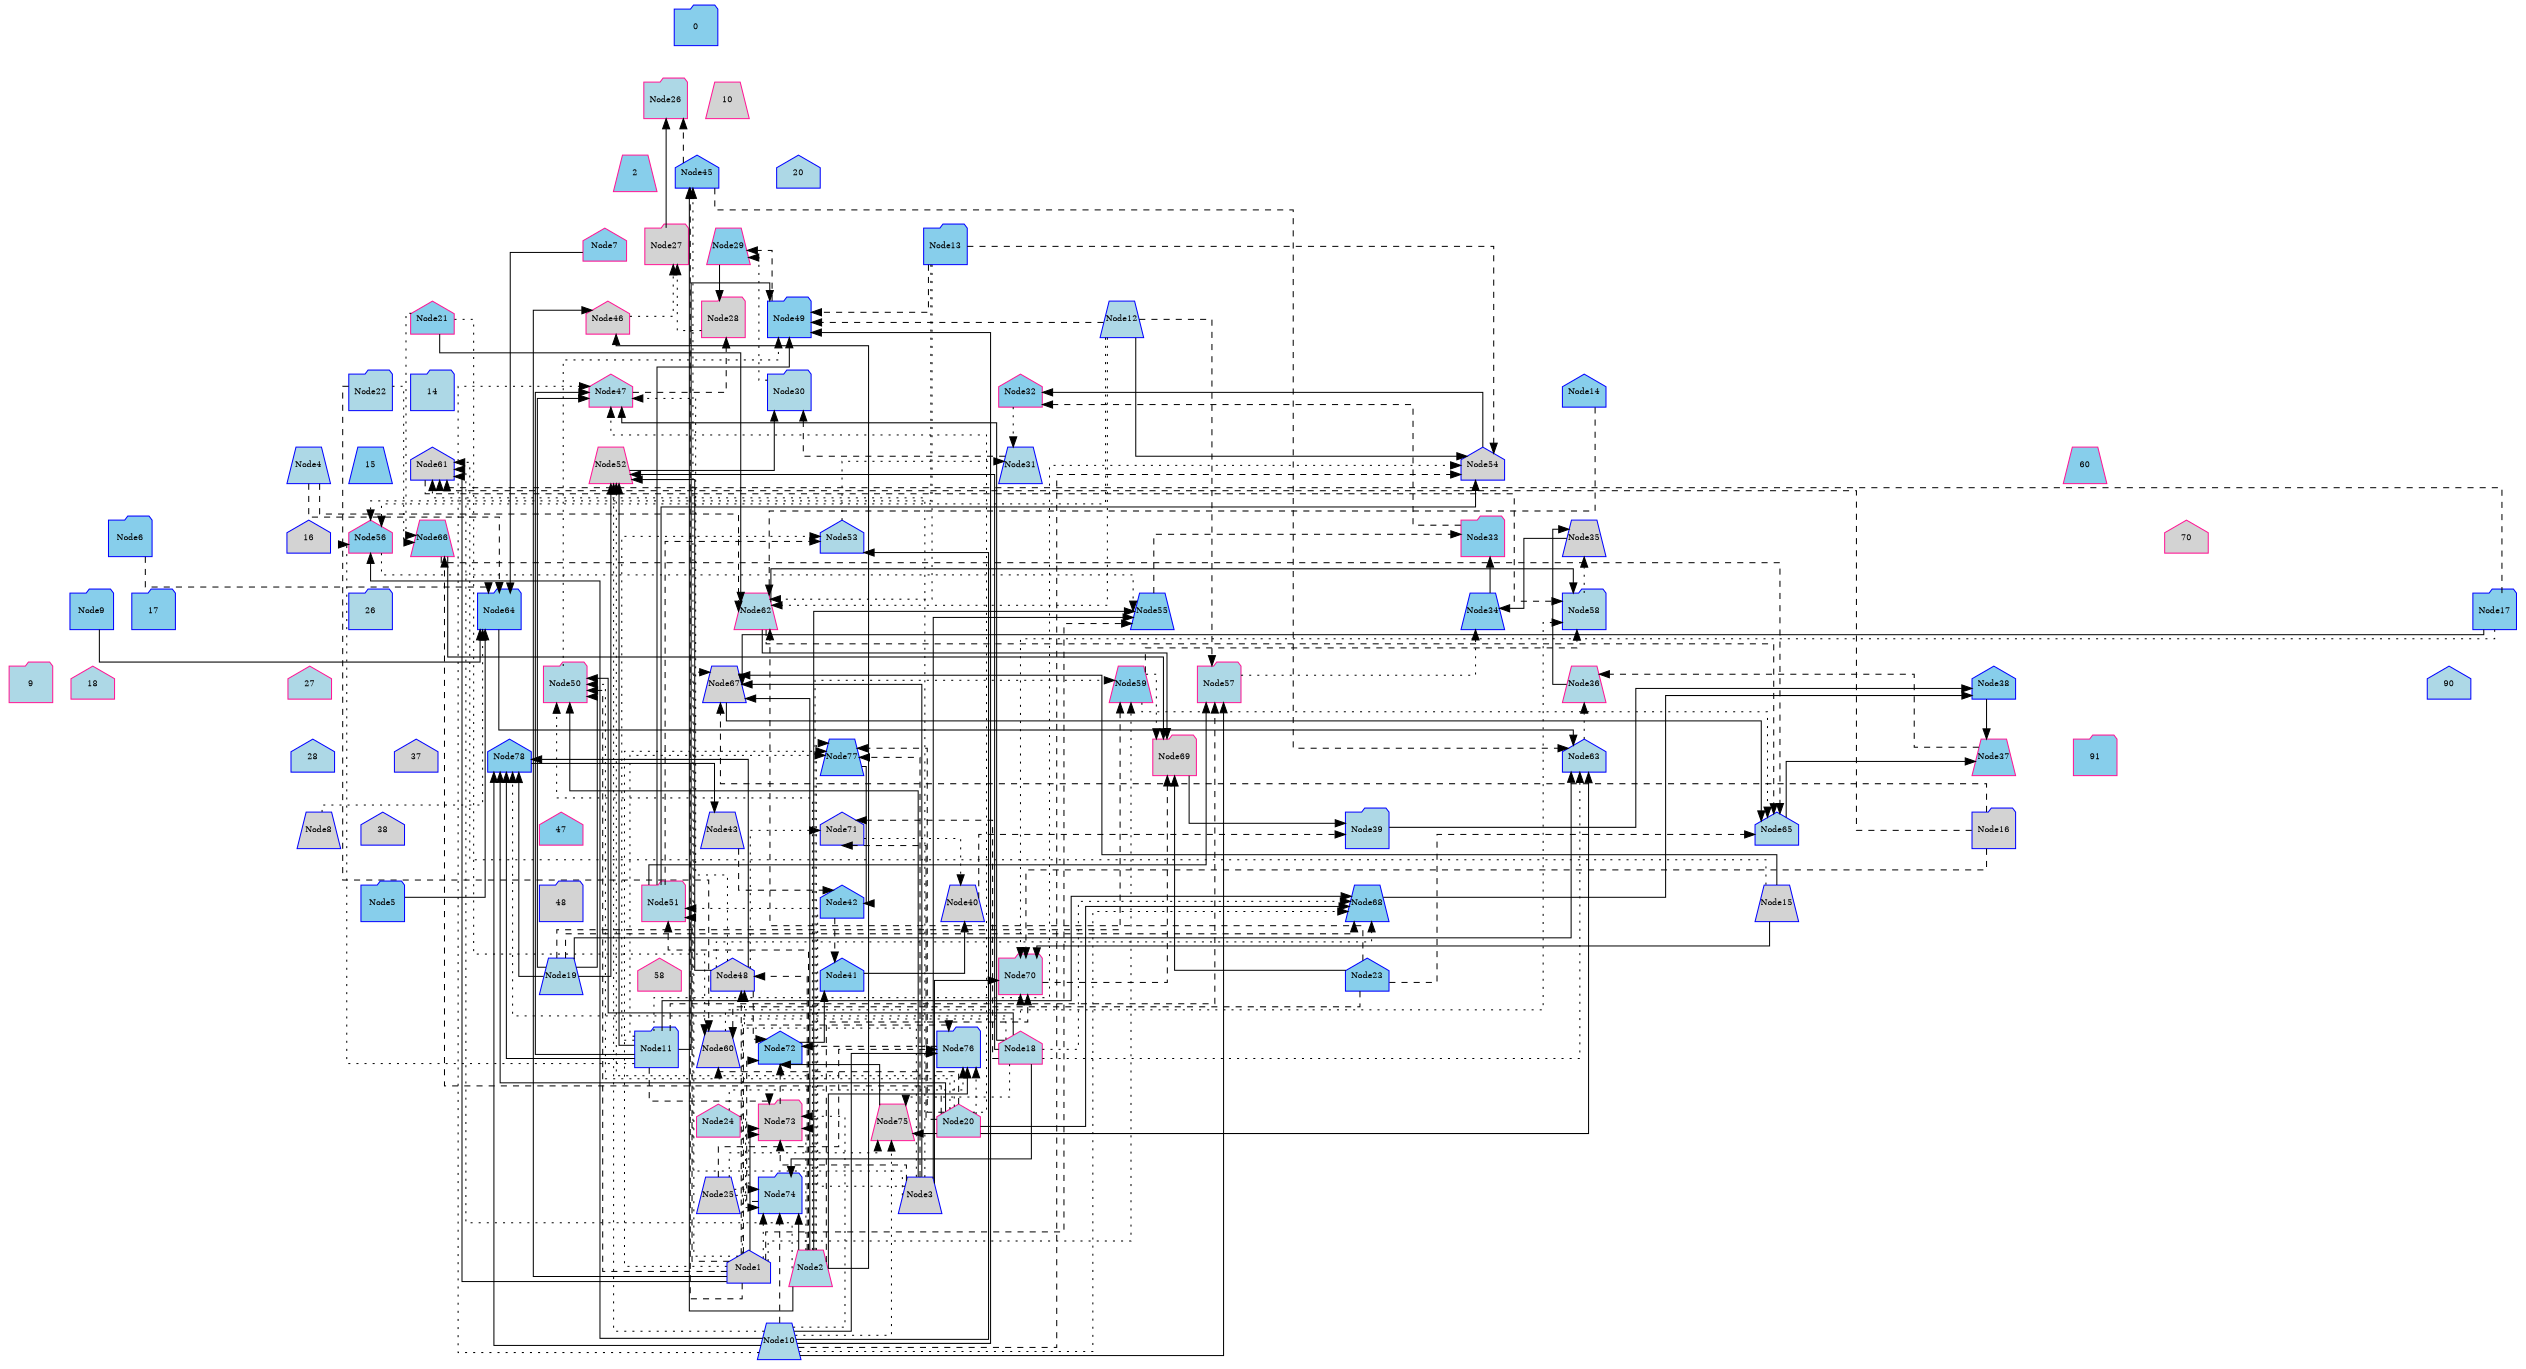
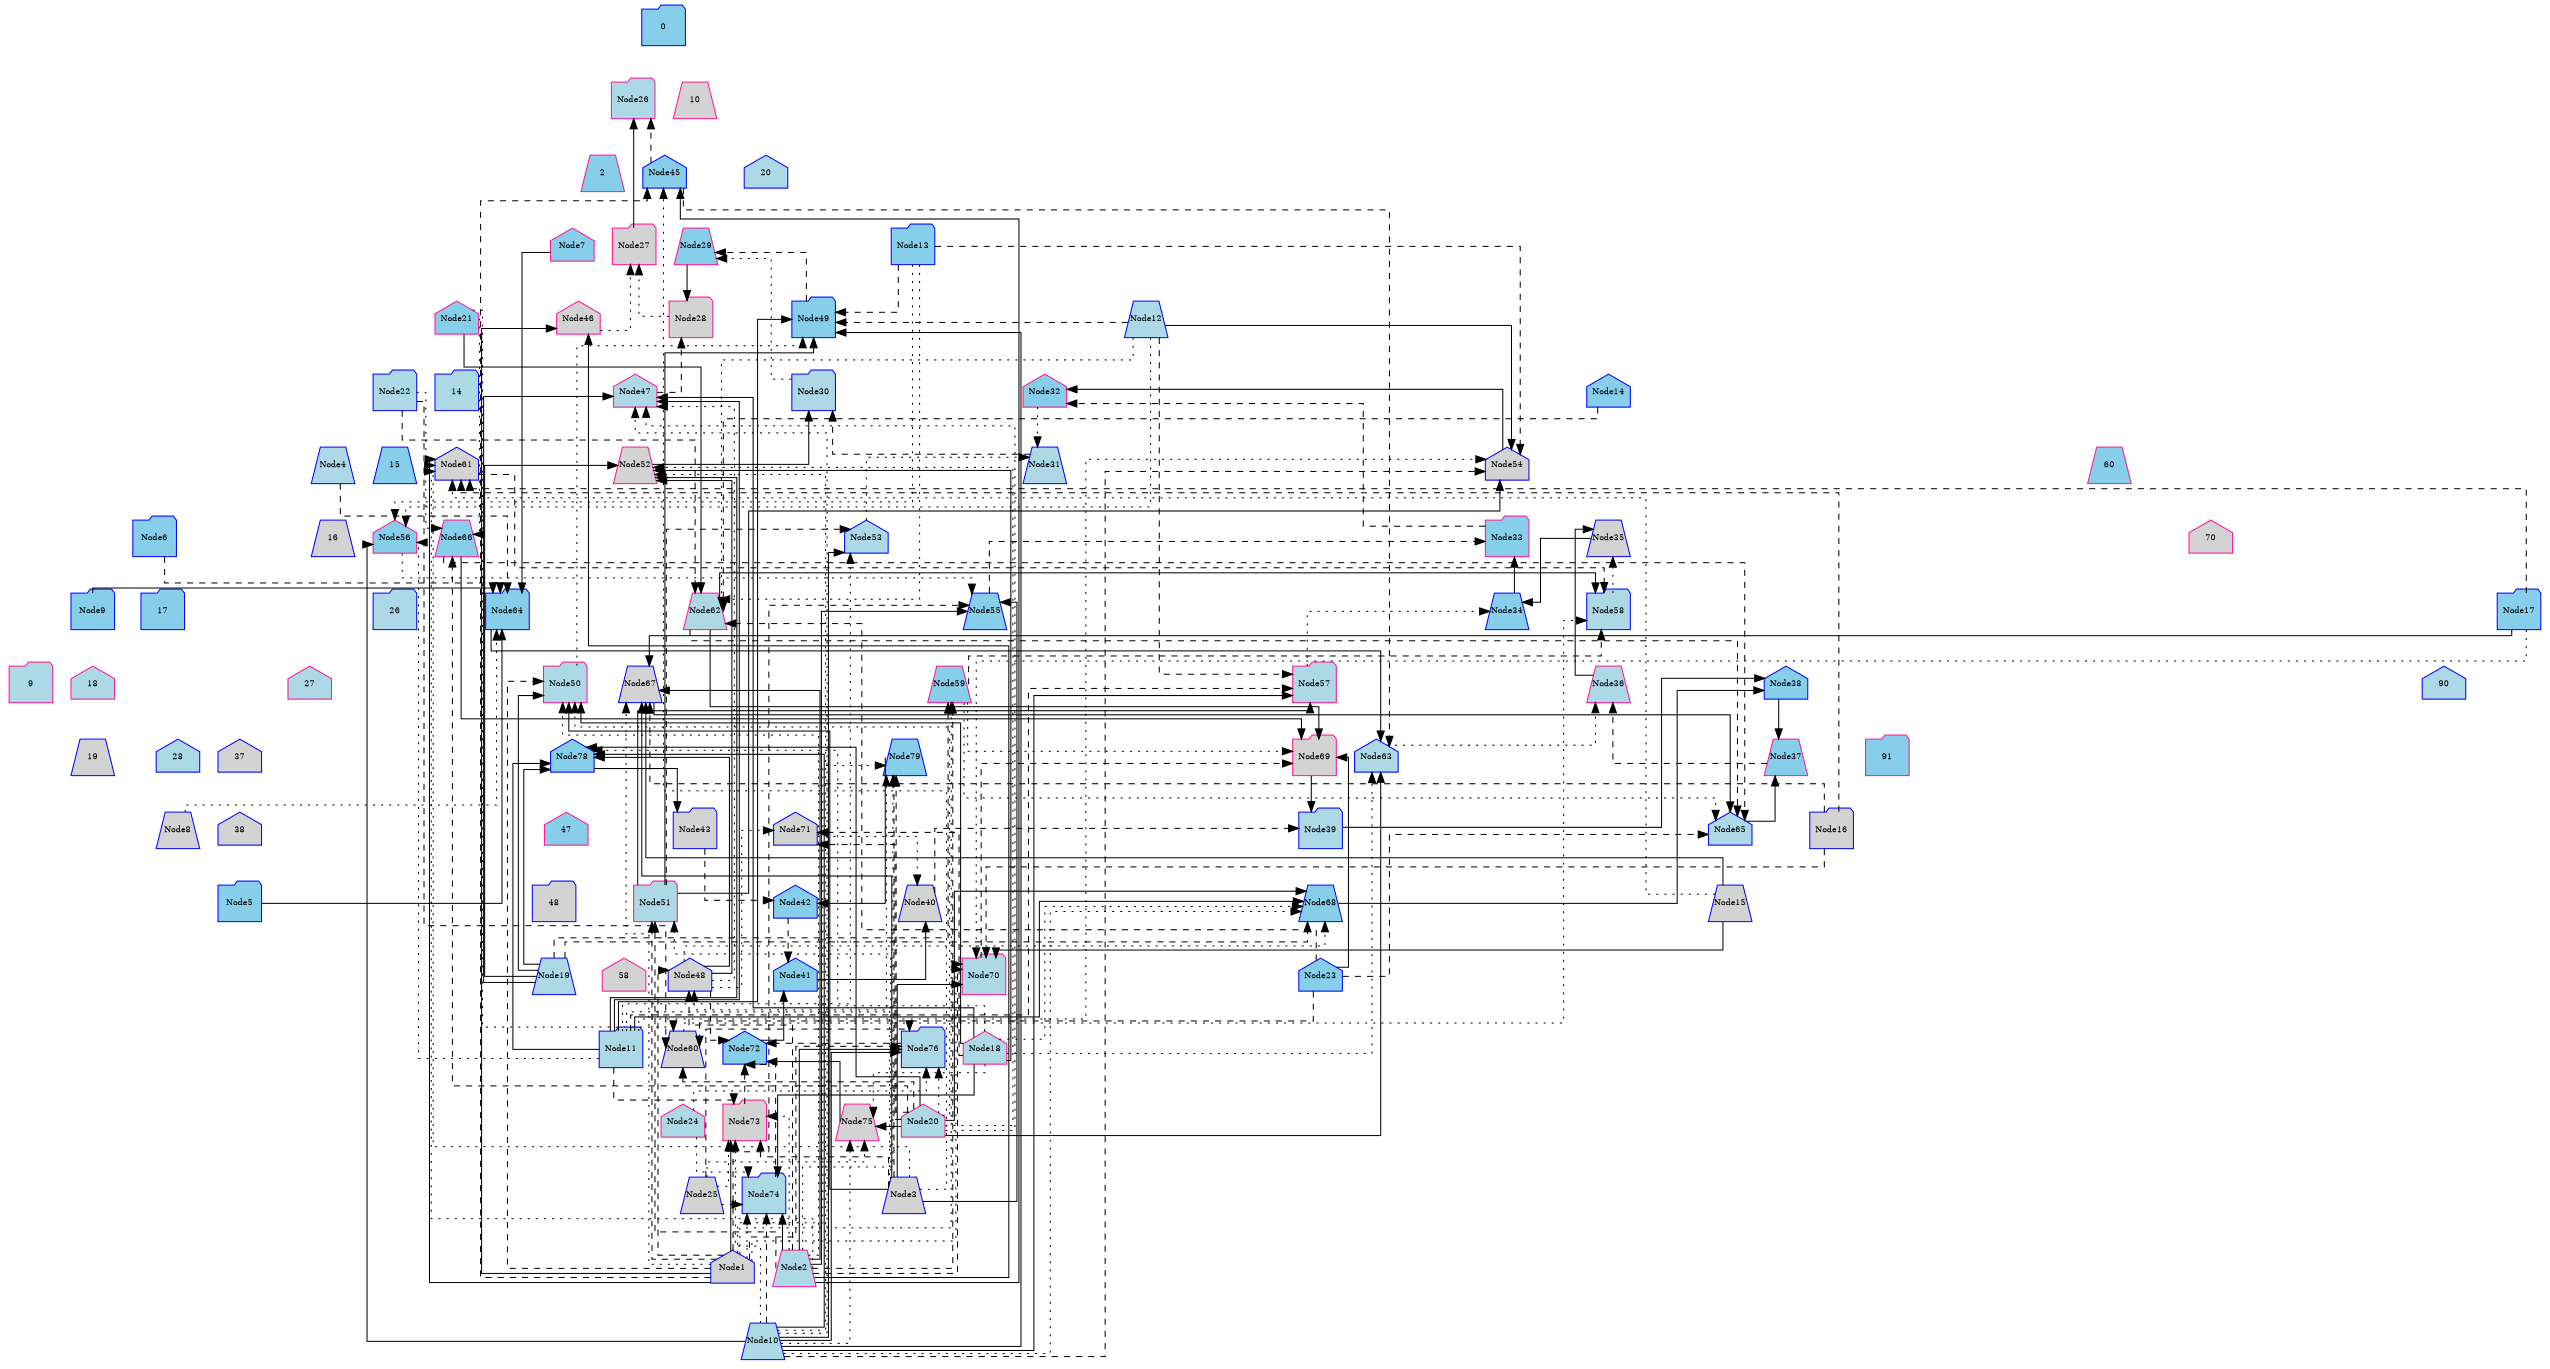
edge "Node4" -> "Node62": now "Node22" -> "Node62"
node "16": shape house -> trapezium
node "19": added
node "Node77": label "Node77" -> "Node79"
edge "Node2" -> "Node59": style dotted -> dashed
node "Node43": shape trapezium -> folder
edge "Node19" -> "Node63": removed
